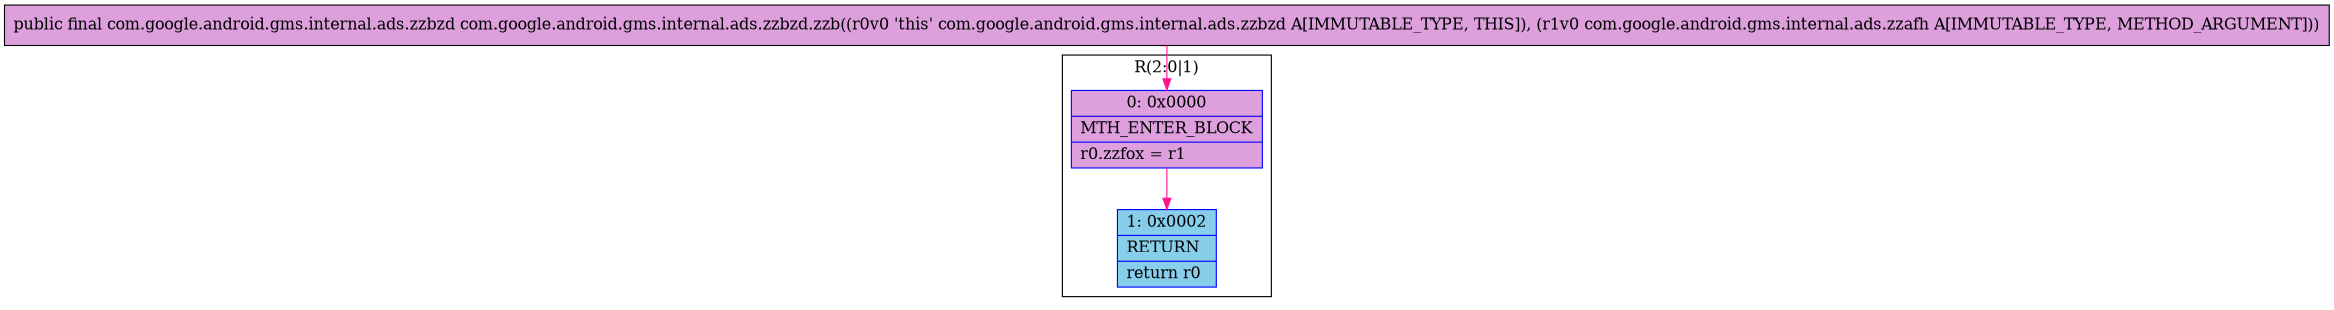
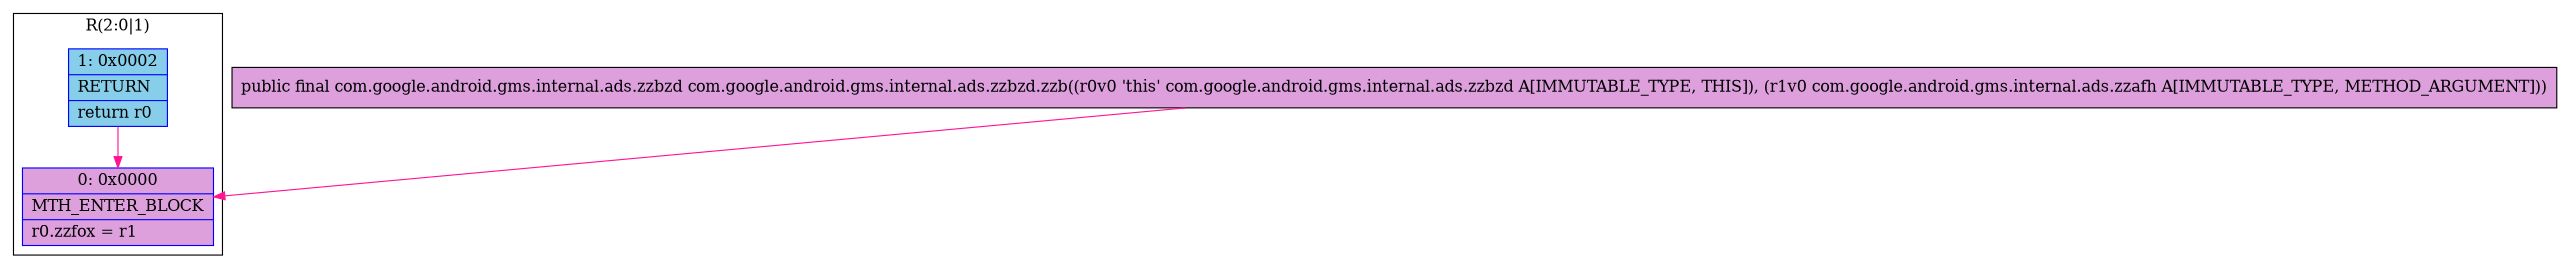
edge "0: 0x0000" -> "1: 0x0002": reversed
